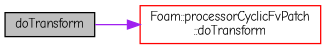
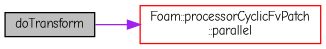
node "Foam::processorCyclicFvPatch ::doTransform": label "Foam::processorCyclicFvPatch ::doTransform" -> "Foam::processorCyclicFvPatch ::parallel"
